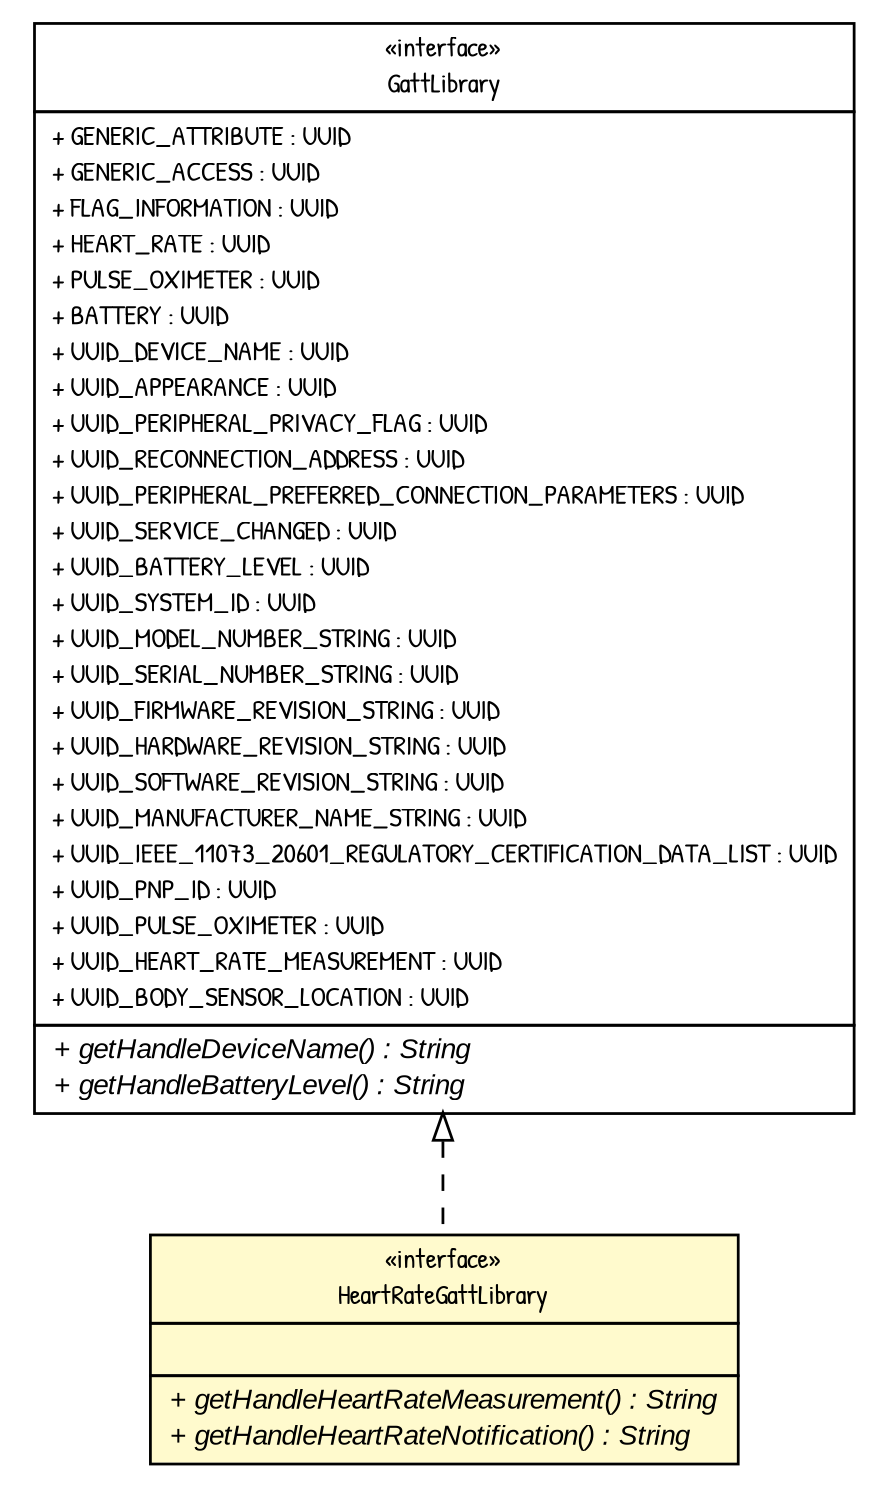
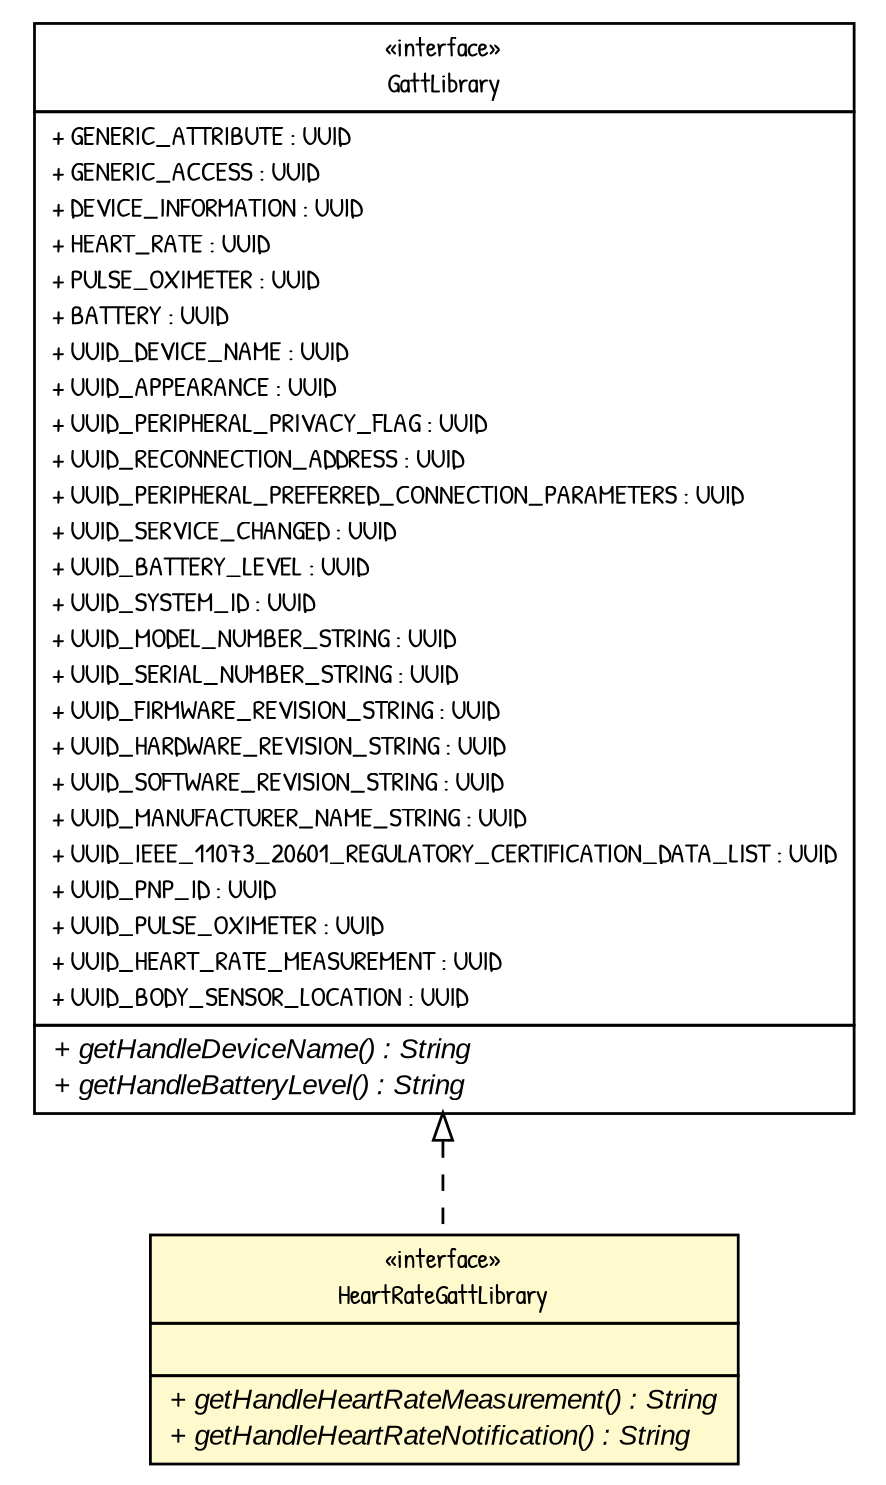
node "GattLibrary": text "+ FLAG_INFORMATION : UUID" -> "+ DEVICE_INFORMATION : UUID"
